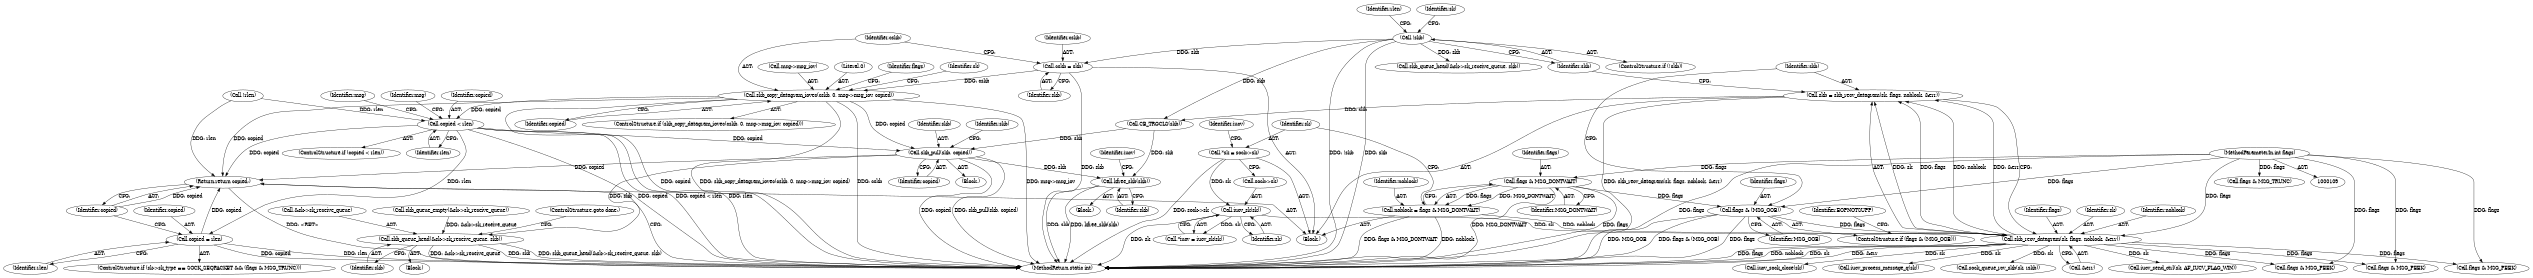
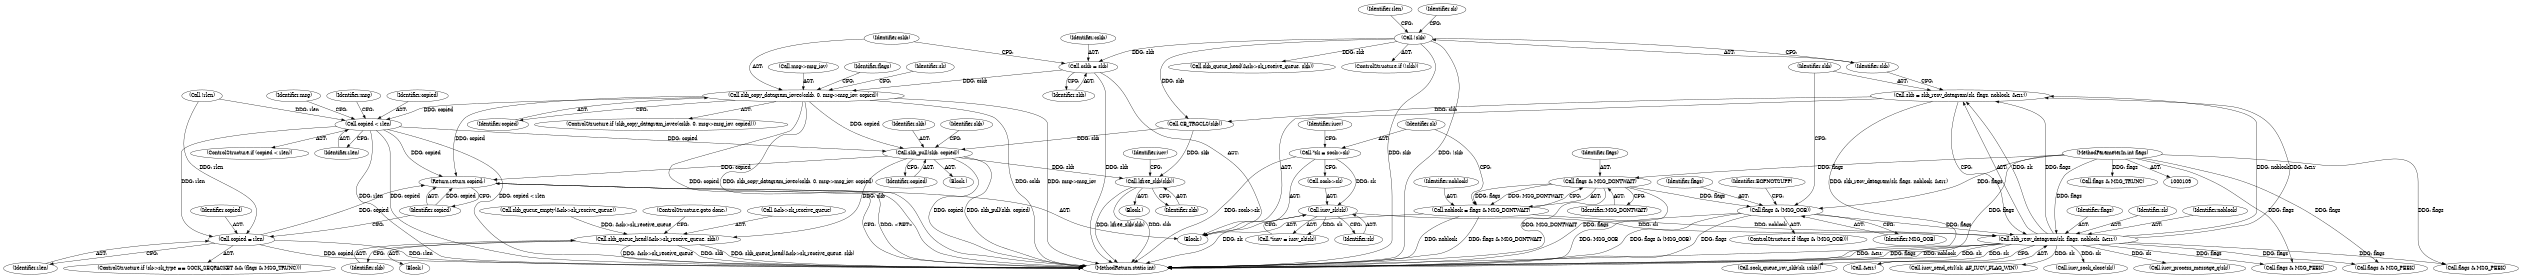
node "(Literal,0)": removed
edge "(Call,!rlen)" -> "(Return,return copied;)": now "(Call,!rlen)" -> "(Call,copied = rlen)"
edge "(Identifier,EOPNOTSUPP)" -> "(ControlStructure,if (flags & (MSG_OOB)))": now "(Identifier,EOPNOTSUPP)" -> "(Call,flags & (MSG_OOB))"
